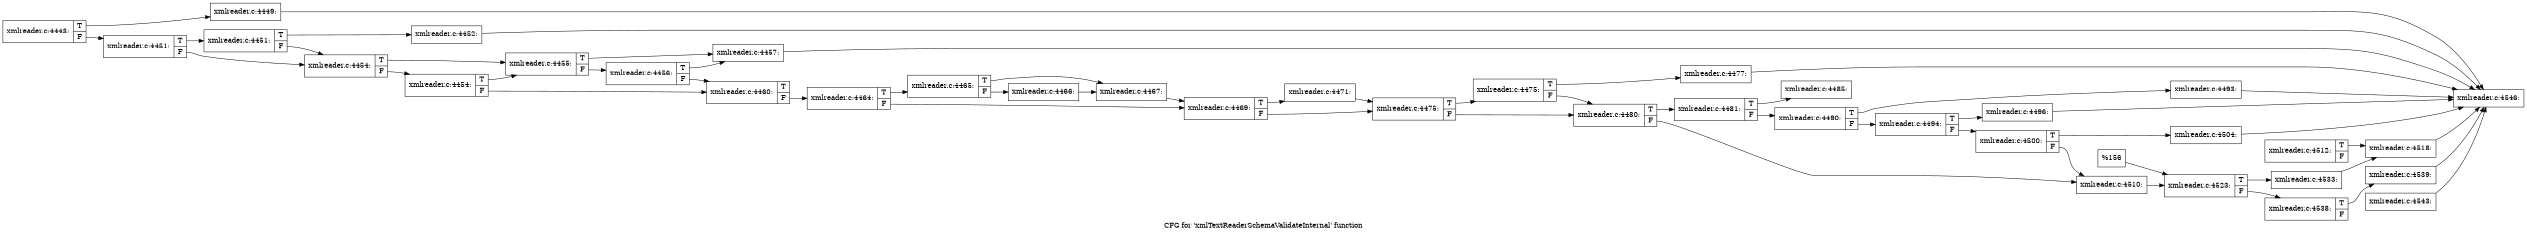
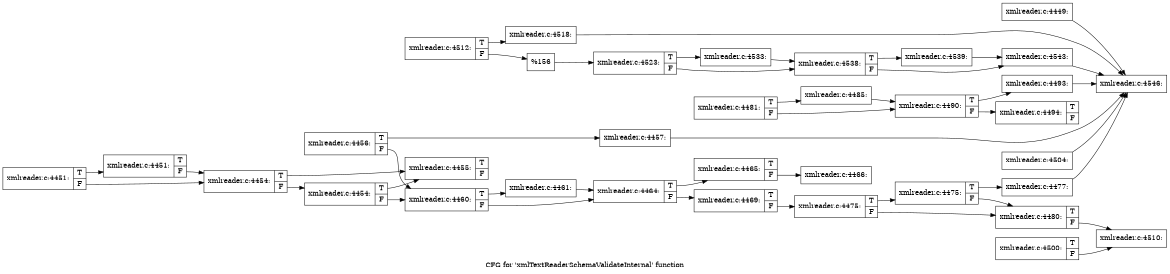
node "xmlreader.c:4443:": removed
node "xmlreader.c:4452:": removed
edge "xmlreader.c:4512:" -> "%156": added
edge "xmlreader.c:4455:" -> "xmlreader.c:4457:": removed
edge "xmlreader.c:4455:" -> "xmlreader.c:4456:": removed
edge "xmlreader.c:4538:" -> "xmlreader.c:4543:": added
node "xmlreader.c:4467:": removed
node "xmlreader.c:4471:": removed
edge "xmlreader.c:4485:" -> "xmlreader.c:4490:": added
edge "xmlreader.c:4480:" -> "xmlreader.c:4481:": removed
node "xmlreader.c:4496:": removed
edge "xmlreader.c:4494:" -> "xmlreader.c:4500:": removed
edge "xmlreader.c:4500:" -> "xmlreader.c:4504:": removed
edge "xmlreader.c:4539:" -> "xmlreader.c:4546:": now "xmlreader.c:4539:" -> "xmlreader.c:4543:"
edge "xmlreader.c:4533:" -> "xmlreader.c:4518:": now "xmlreader.c:4533:" -> "xmlreader.c:4538:"
edge "xmlreader.c:4510:" -> "xmlreader.c:4523:": removed
node "xmlreader.c:4461:": added
